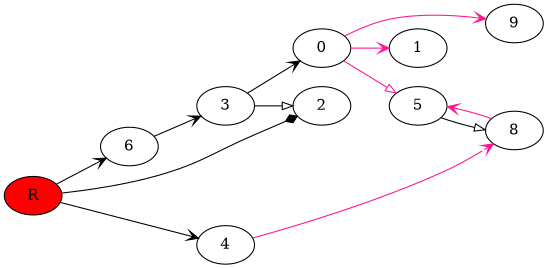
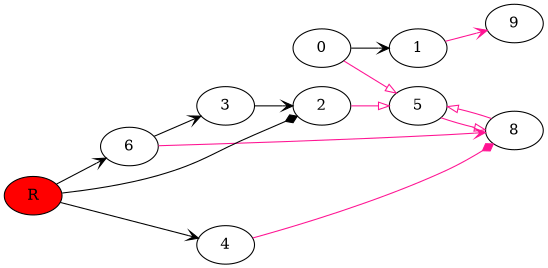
edge "0" -> "9": now "1" -> "9"
edge "0" -> "1": color deeppink -> black
edge "3" -> "0": removed
edge "3" -> "2": arrowhead onormal -> vee
edge "2" -> "5": added
edge "8" -> "5": arrowhead vee -> onormal
edge "5" -> "8": color black -> deeppink
edge "6" -> "8": added
edge "4" -> "8": arrowhead vee -> diamond
